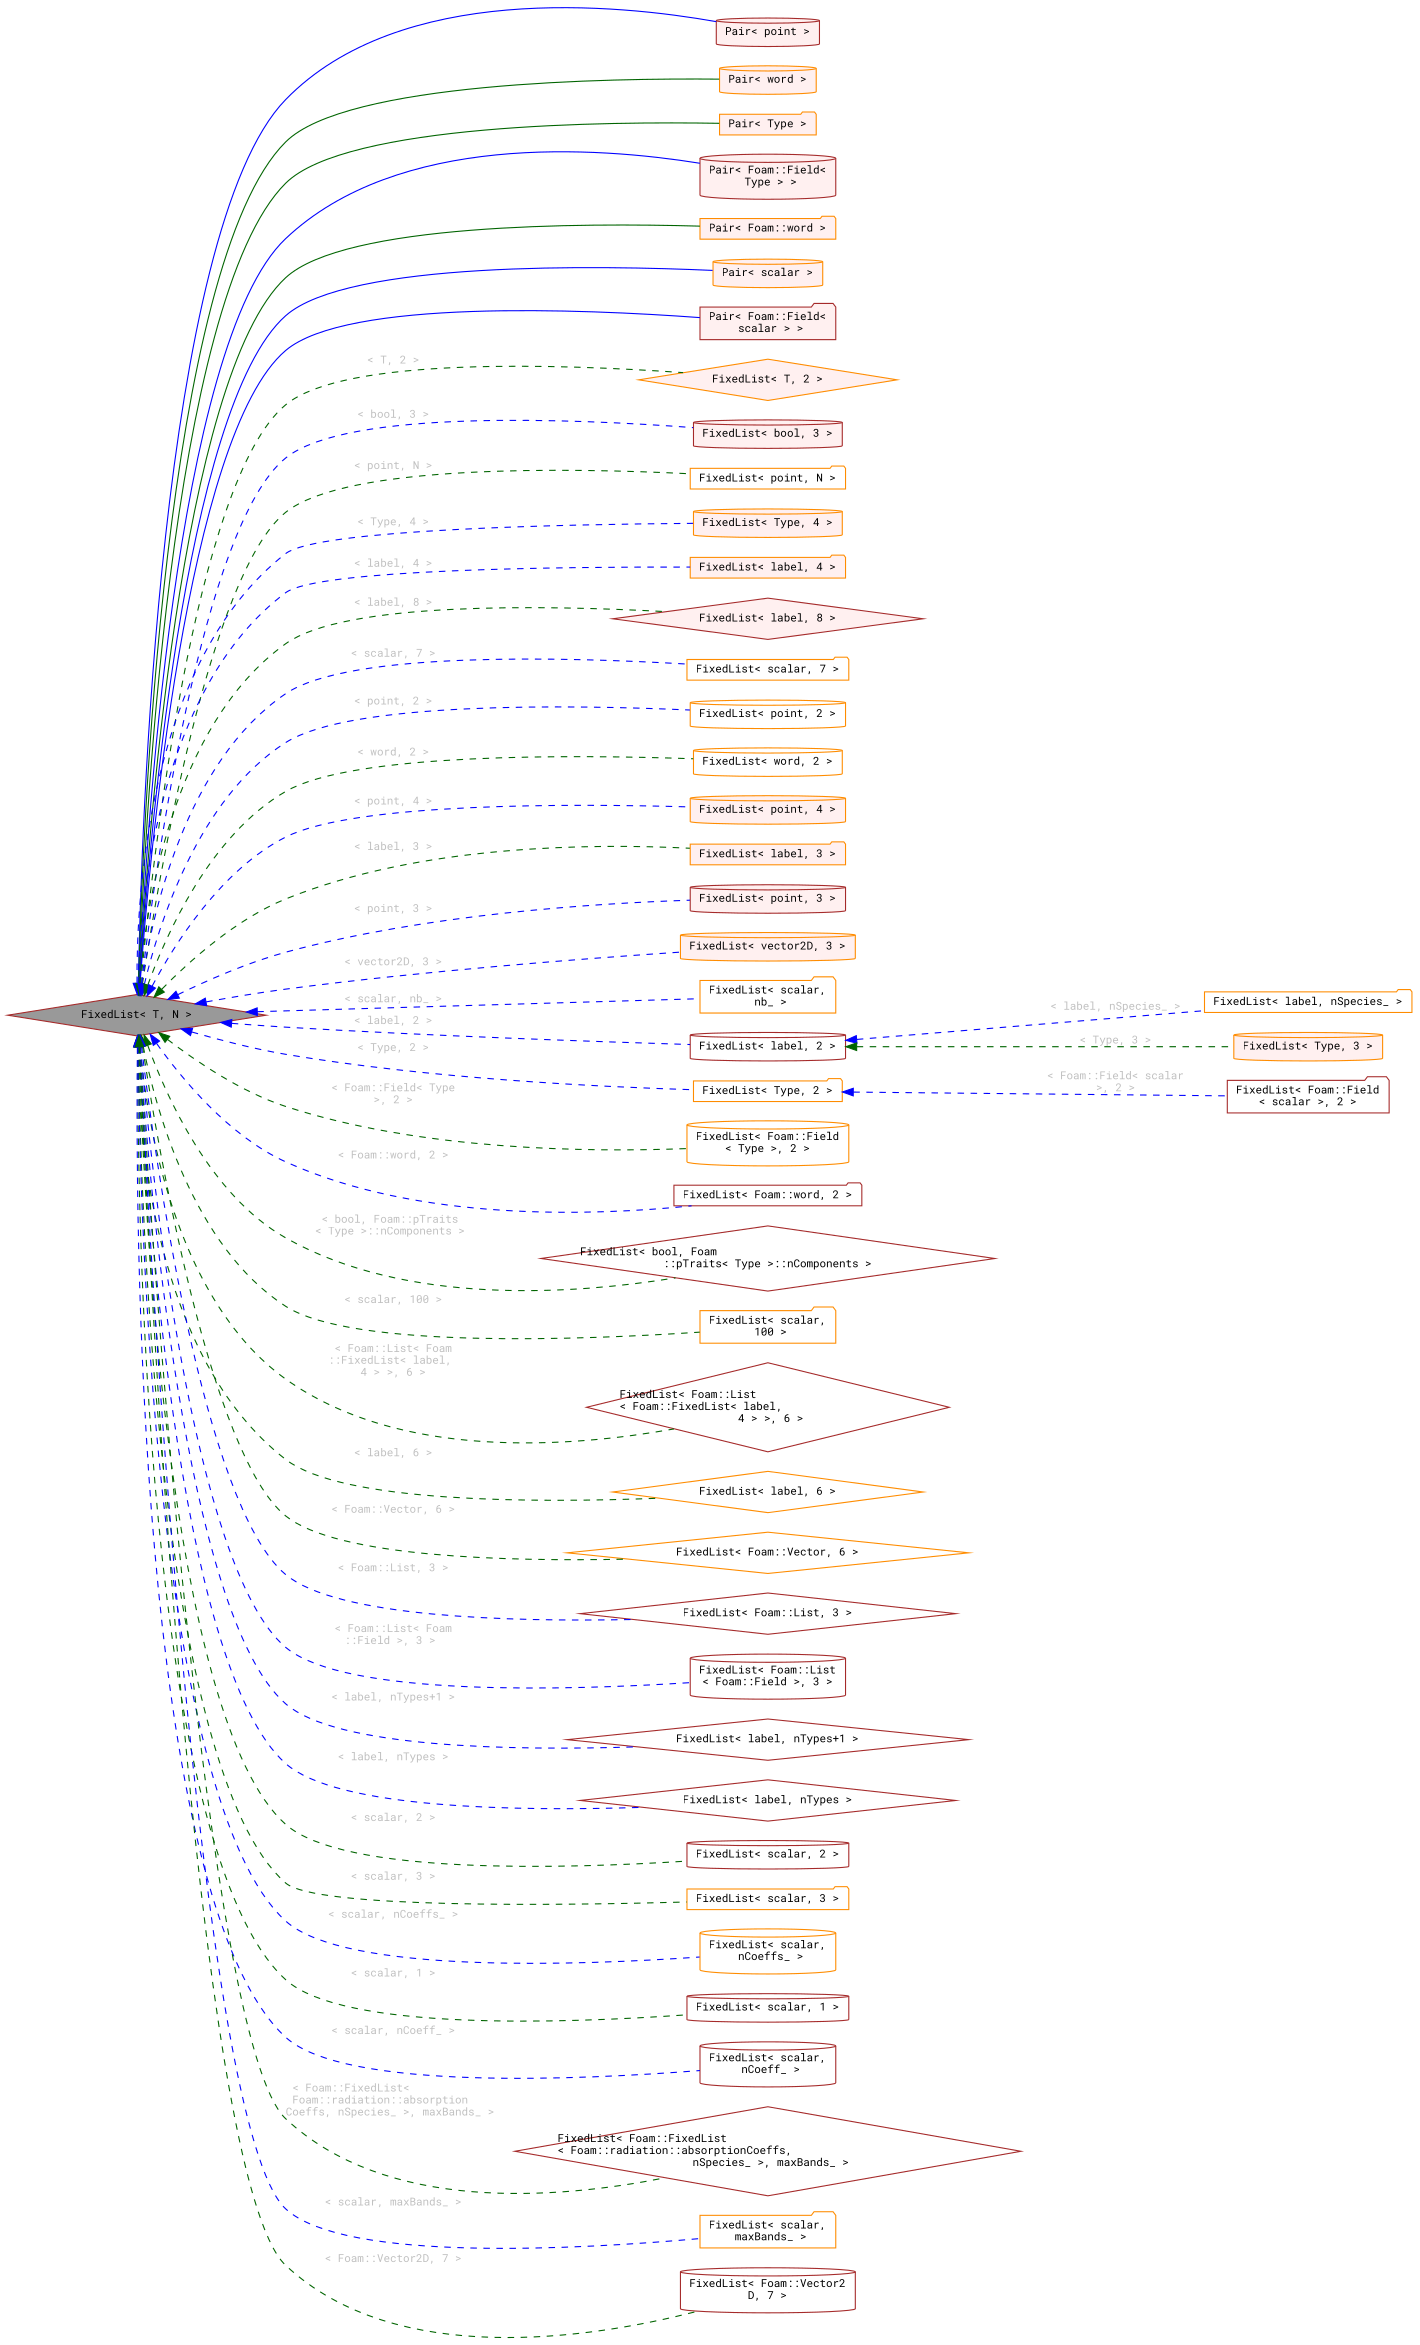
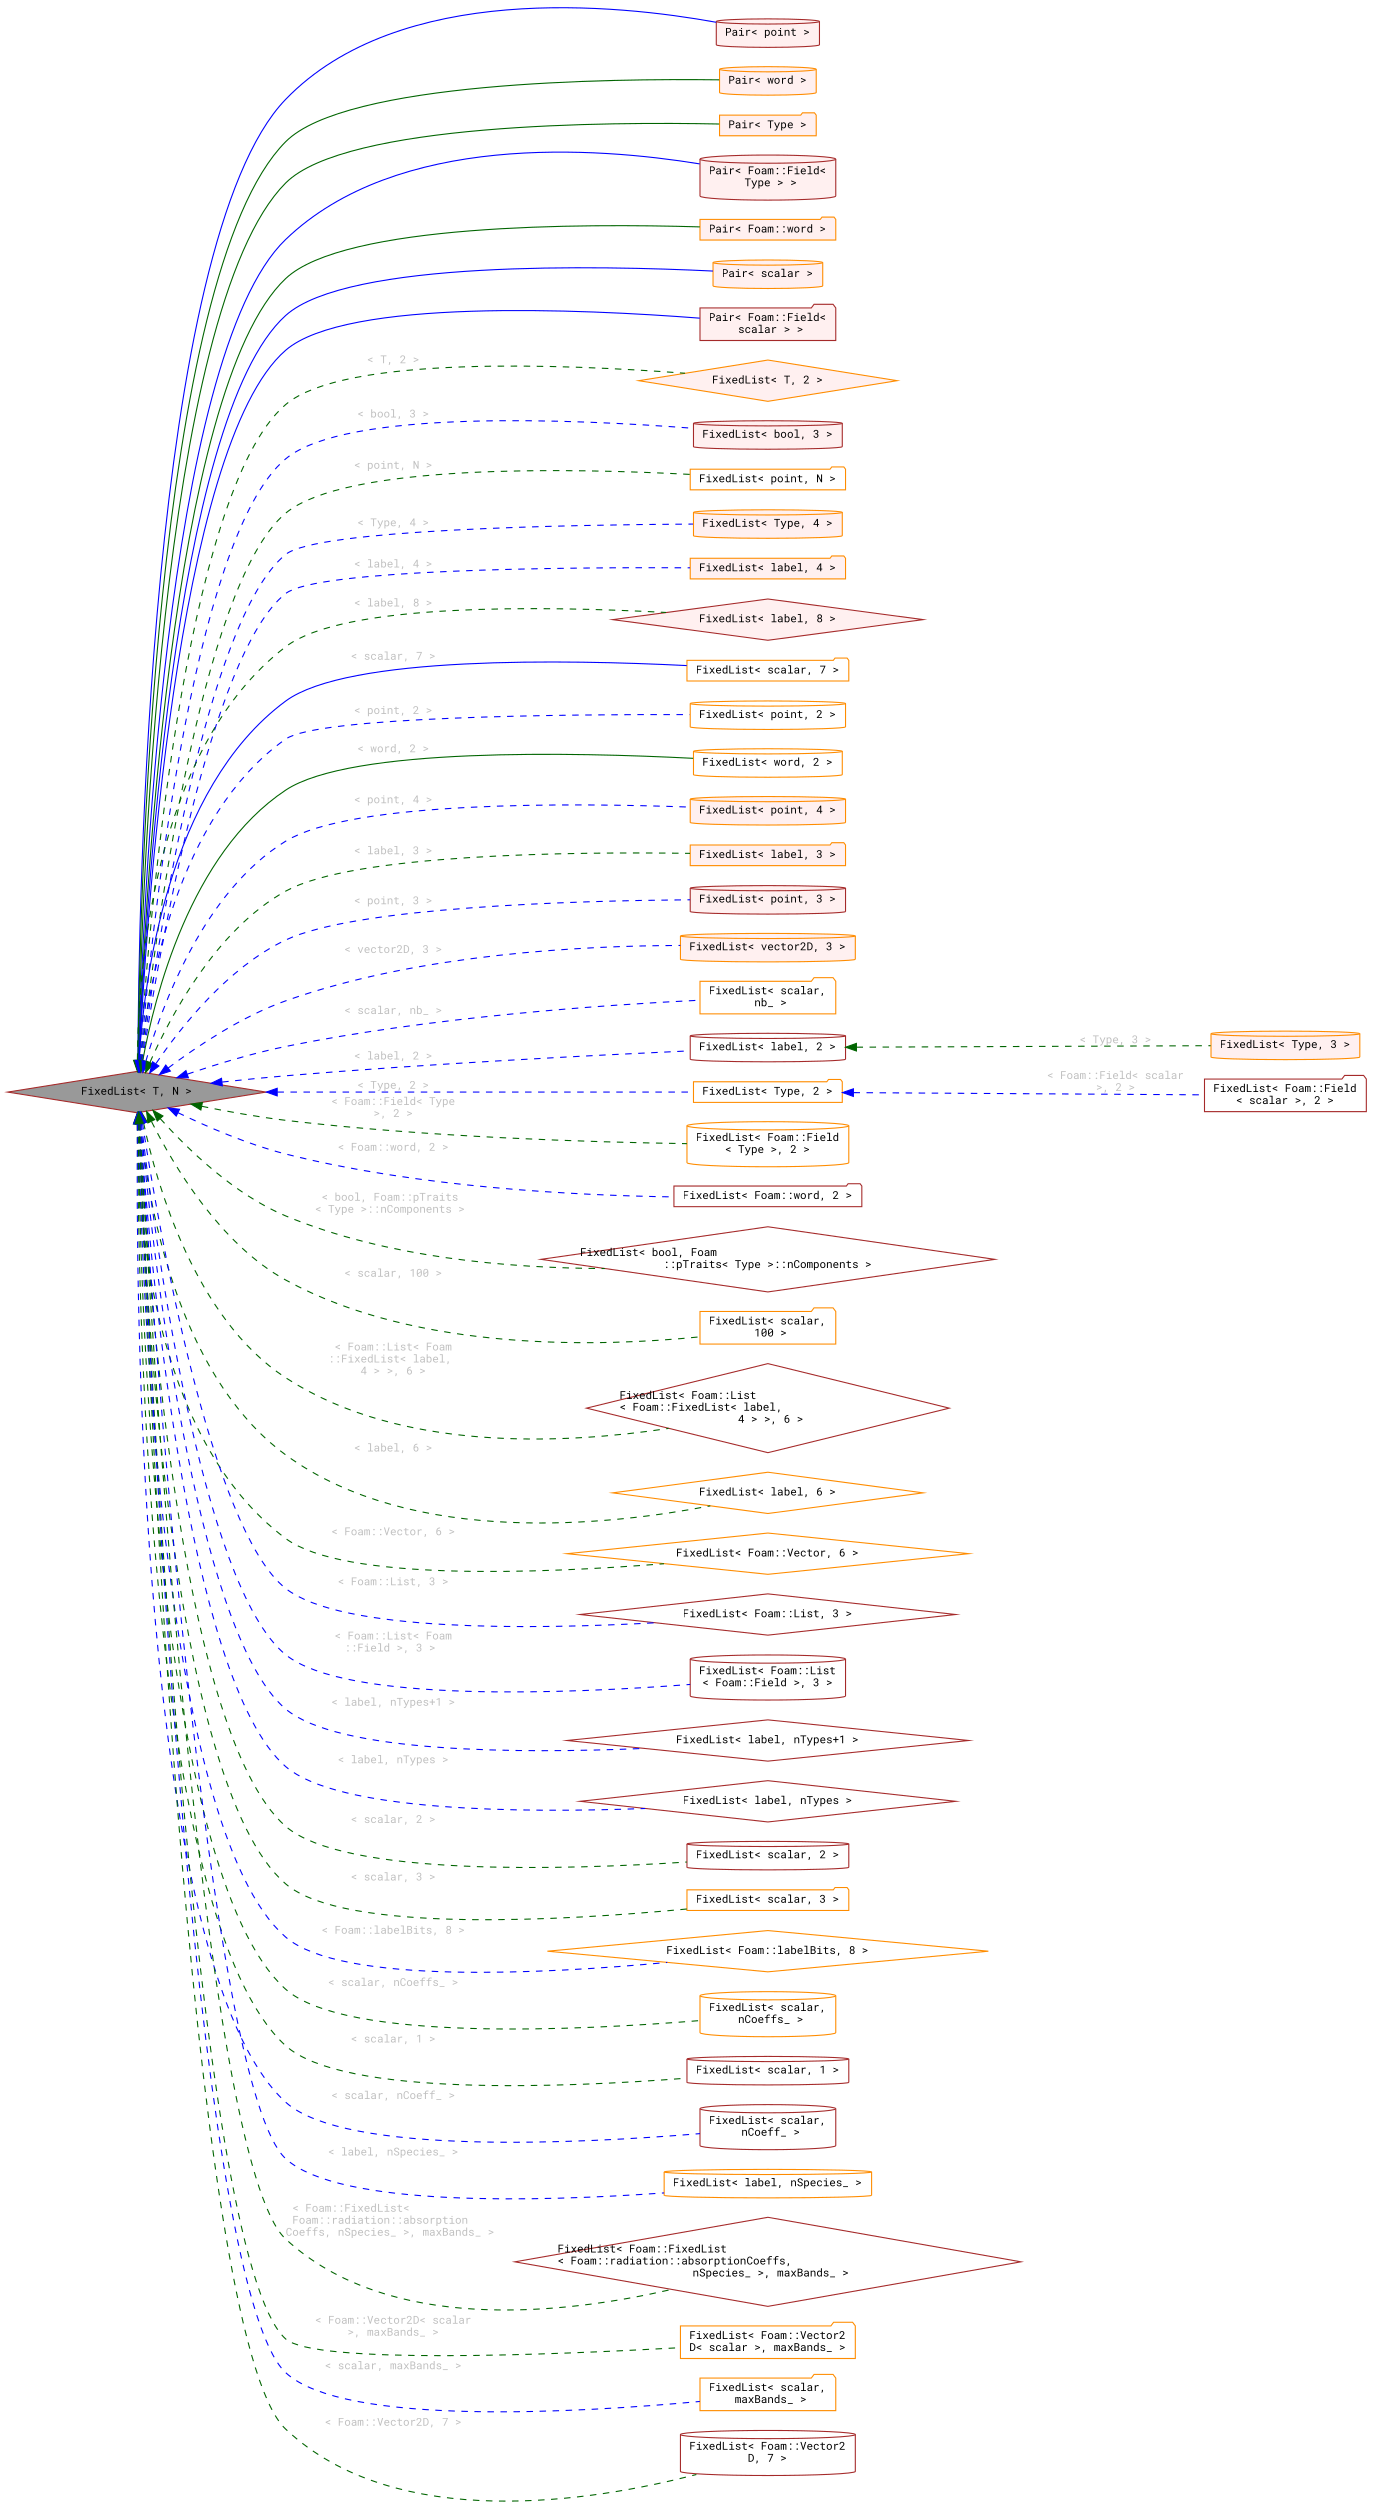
edge "FixedList< scalar, 7 >" -> "FixedList< T, N >": style dashed -> solid
edge "FixedList< word, 2 >" -> "FixedList< T, N >": style dashed -> solid
node "FixedList< label, nSpecies_ >": shape folder -> cylinder
edge "FixedList< label, nSpecies_ >" -> "FixedList< label, 2 >": now "FixedList< label, nSpecies_ >" -> "FixedList< T, N >"
edge "FixedList< scalar, nCoeffs_ >" -> "FixedList< T, N >": color blue -> darkgreen
node "FixedList< Foam::labelBits, 8 >": added
node "FixedList< Foam::Vector2 D< scalar >, maxBands_ >": added
